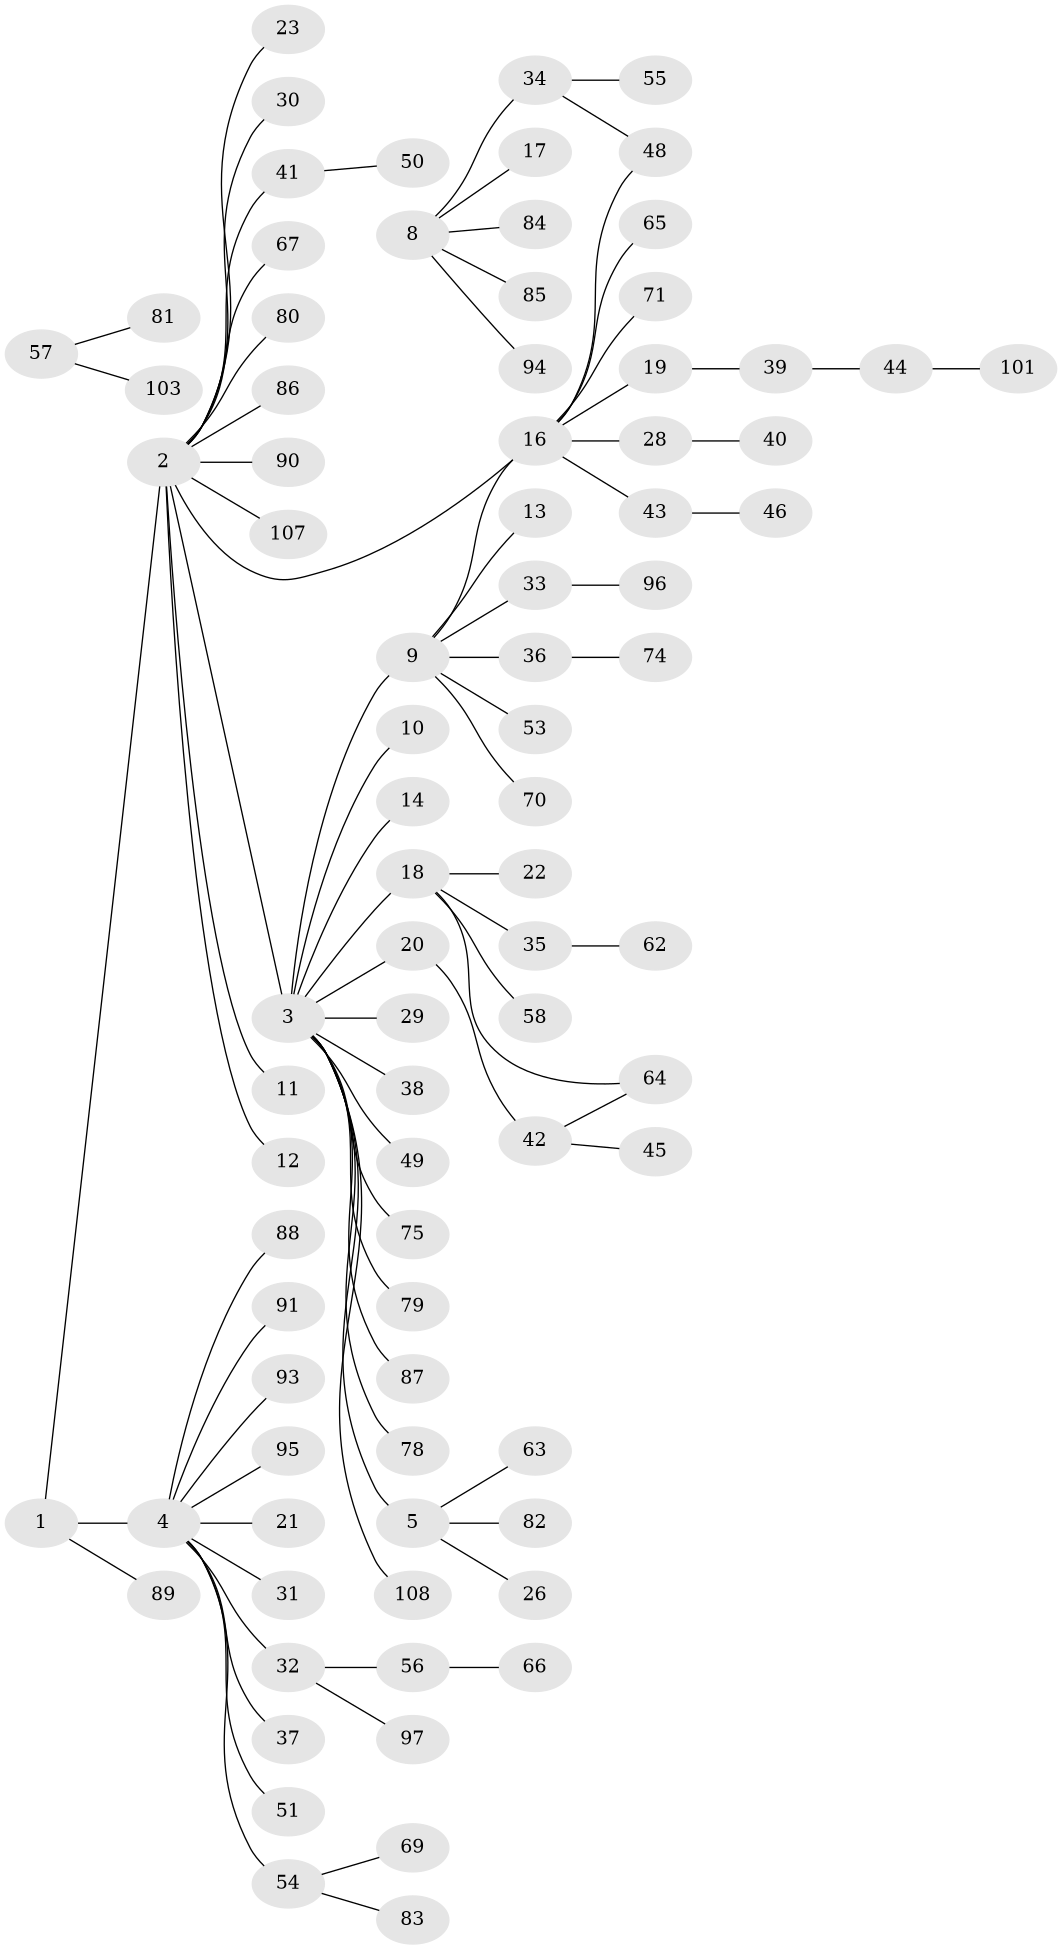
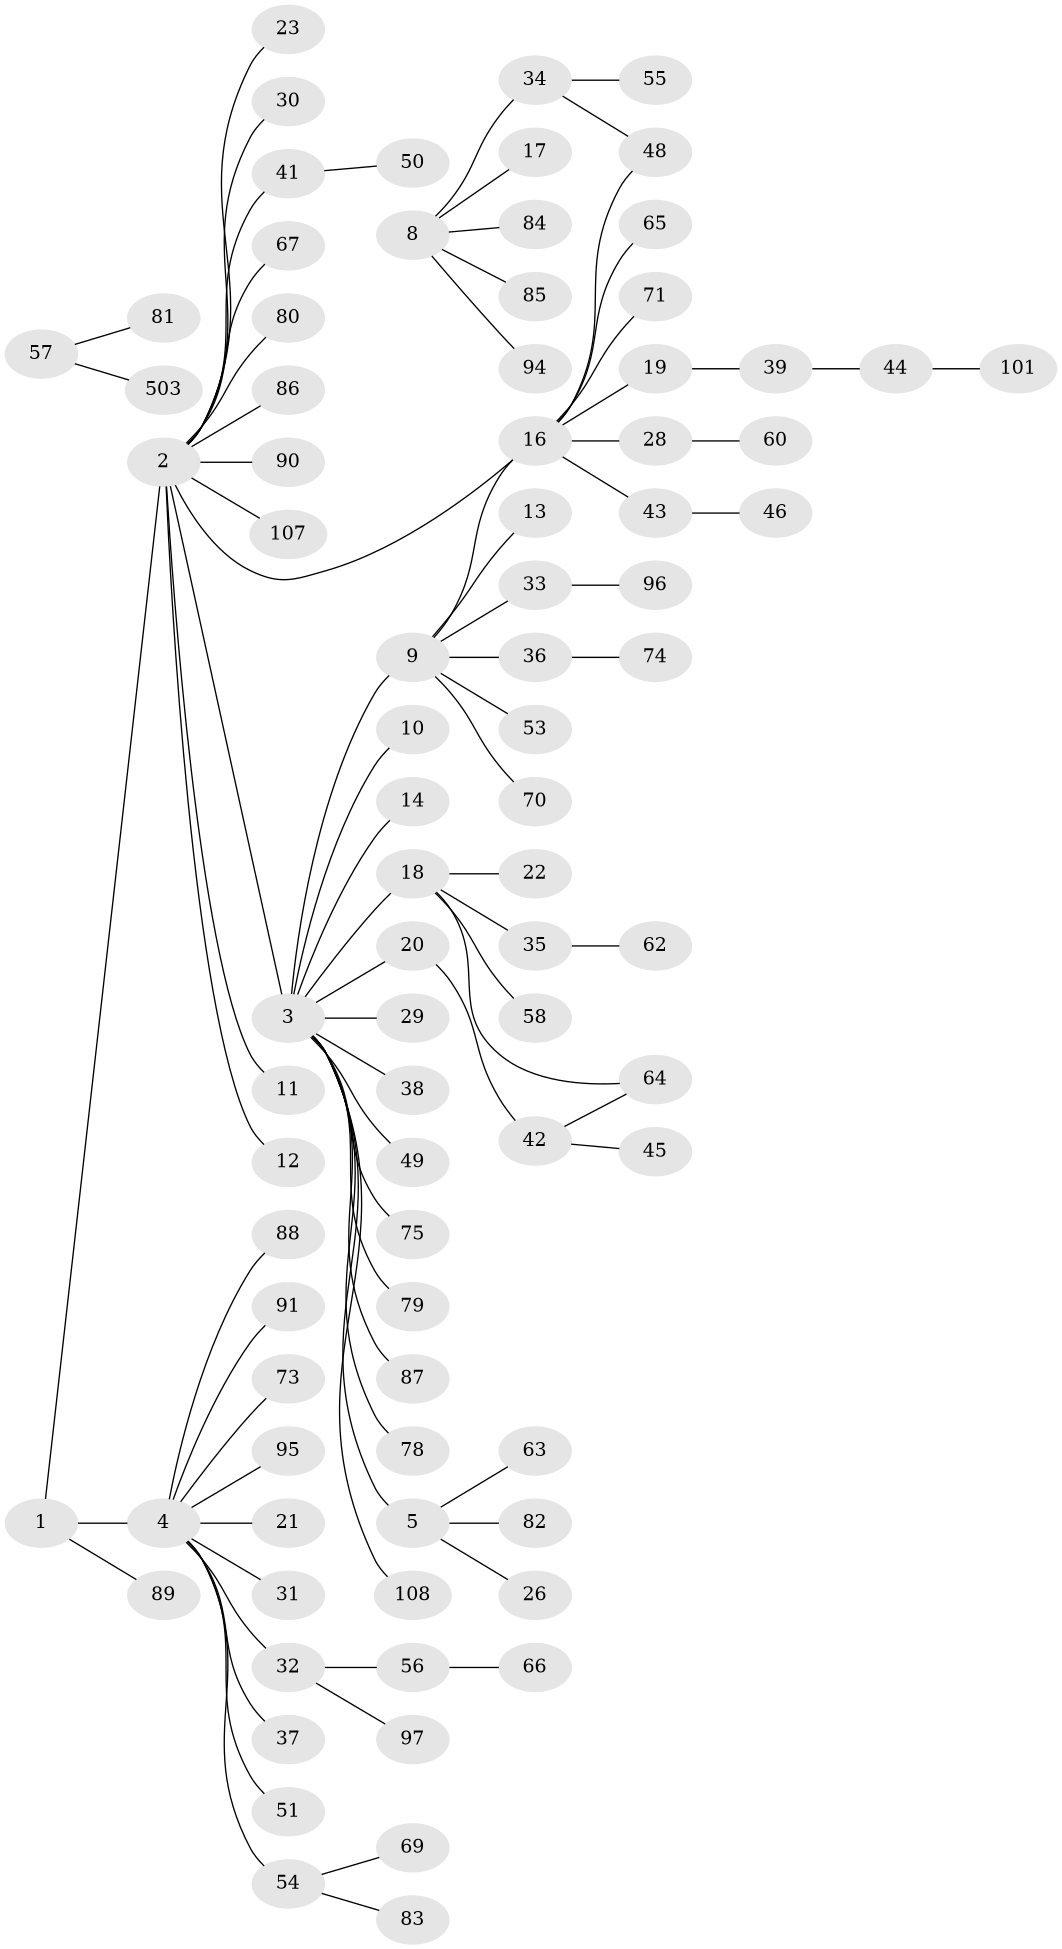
node "103": label "103" -> "503"
node "40": label "40" -> "60"
node "93": label "93" -> "73"
